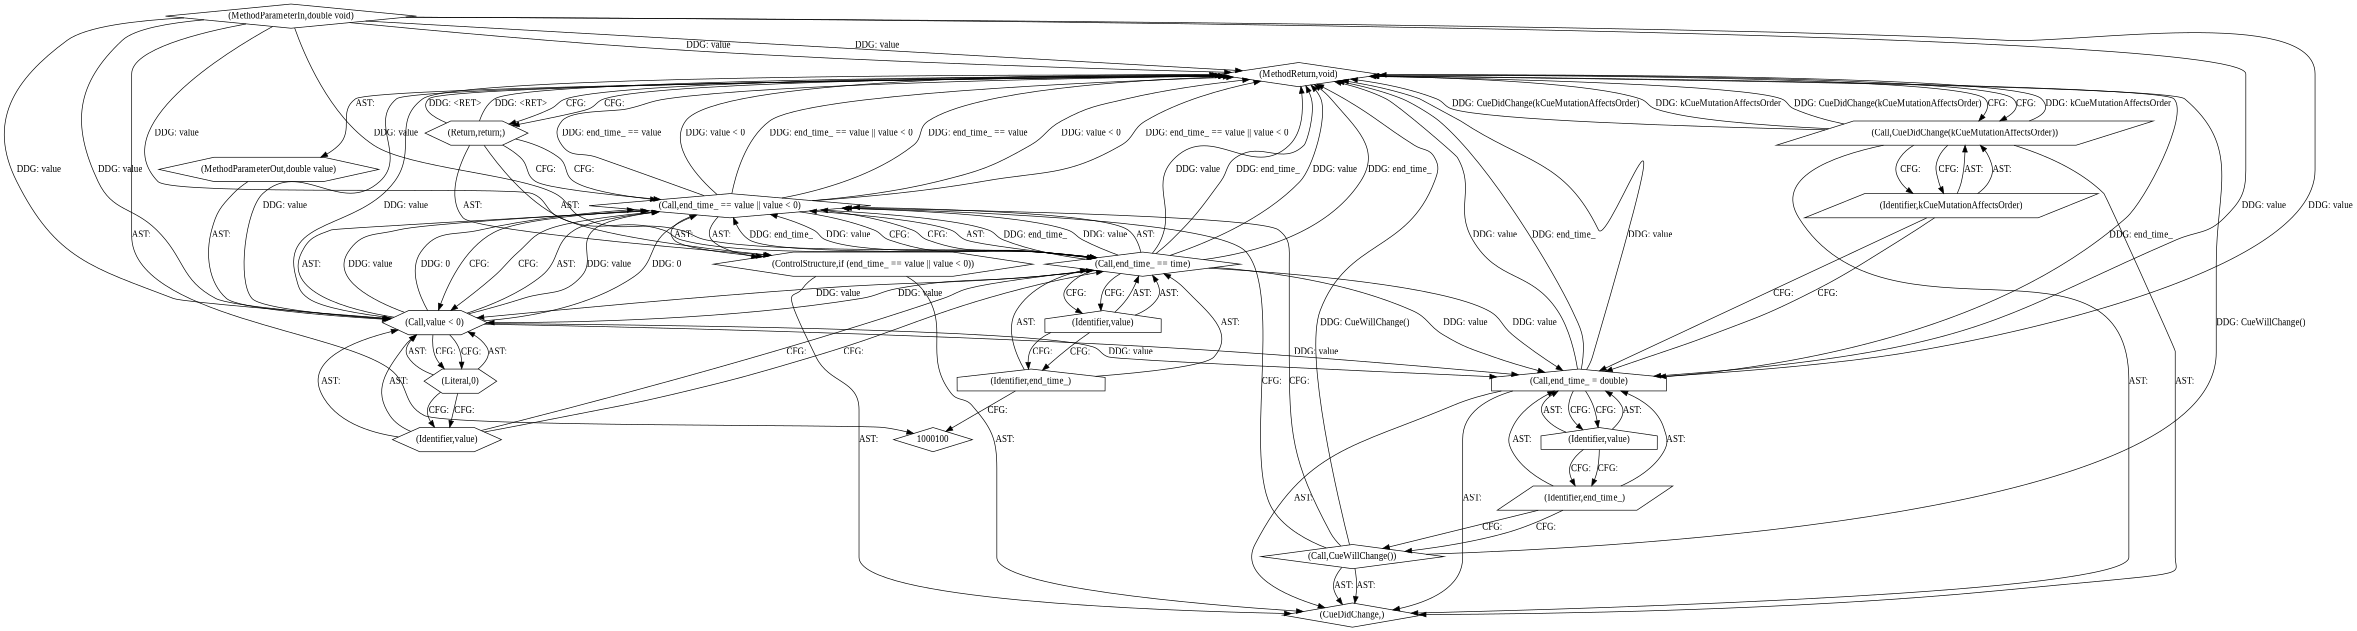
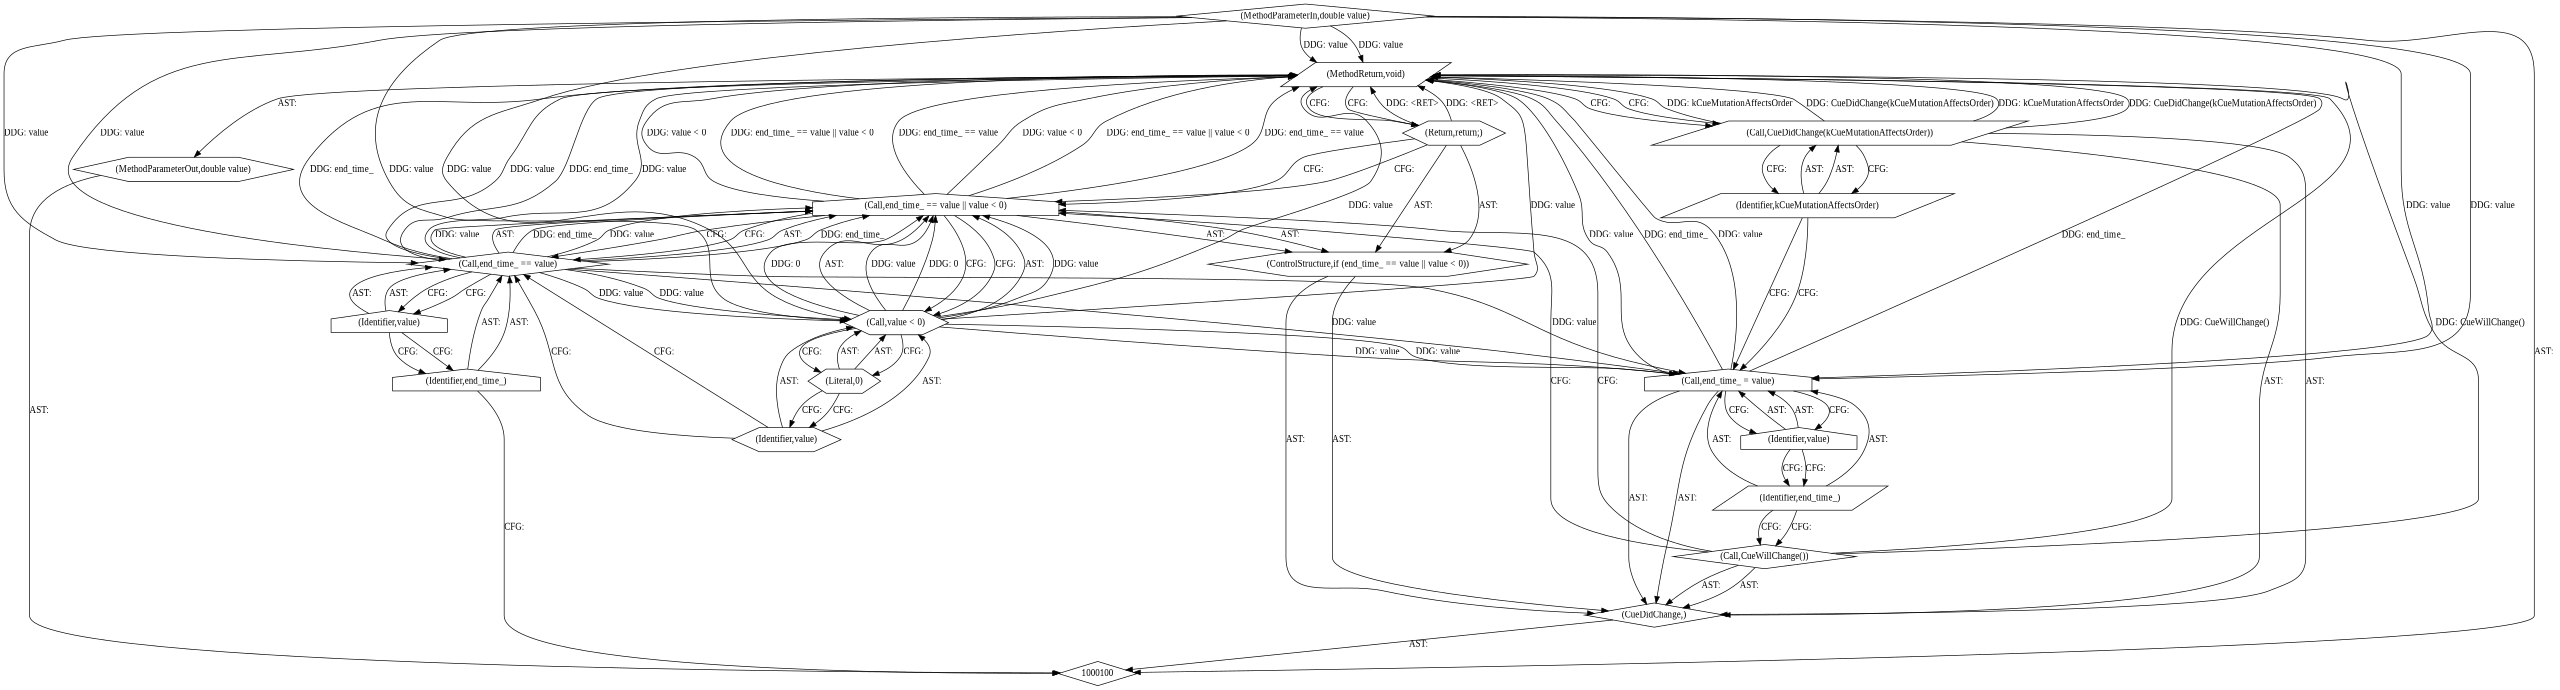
node "(MethodParameterIn,double void)": label "(MethodParameterIn,double void)" -> "(MethodParameterIn,double value)"
node "(MethodReturn,void)": shape diamond -> parallelogram
node "(Call,end_time_ == value || value < 0)": shape diamond -> house
node "(Call,end_time_ == time)": label "(Call,end_time_ == time)" -> "(Call,end_time_ == value)"
edge "(MethodParameterOut,double value)" -> "(Call,value < 0)": now "(MethodParameterOut,double value)" -> "1000100"
node "(Call,end_time_ = double)": label "(Call,end_time_ = double)" -> "(Call,end_time_ = value)"
edge "(CueDidChange,)" -> "1000100": added, label "AST:"
